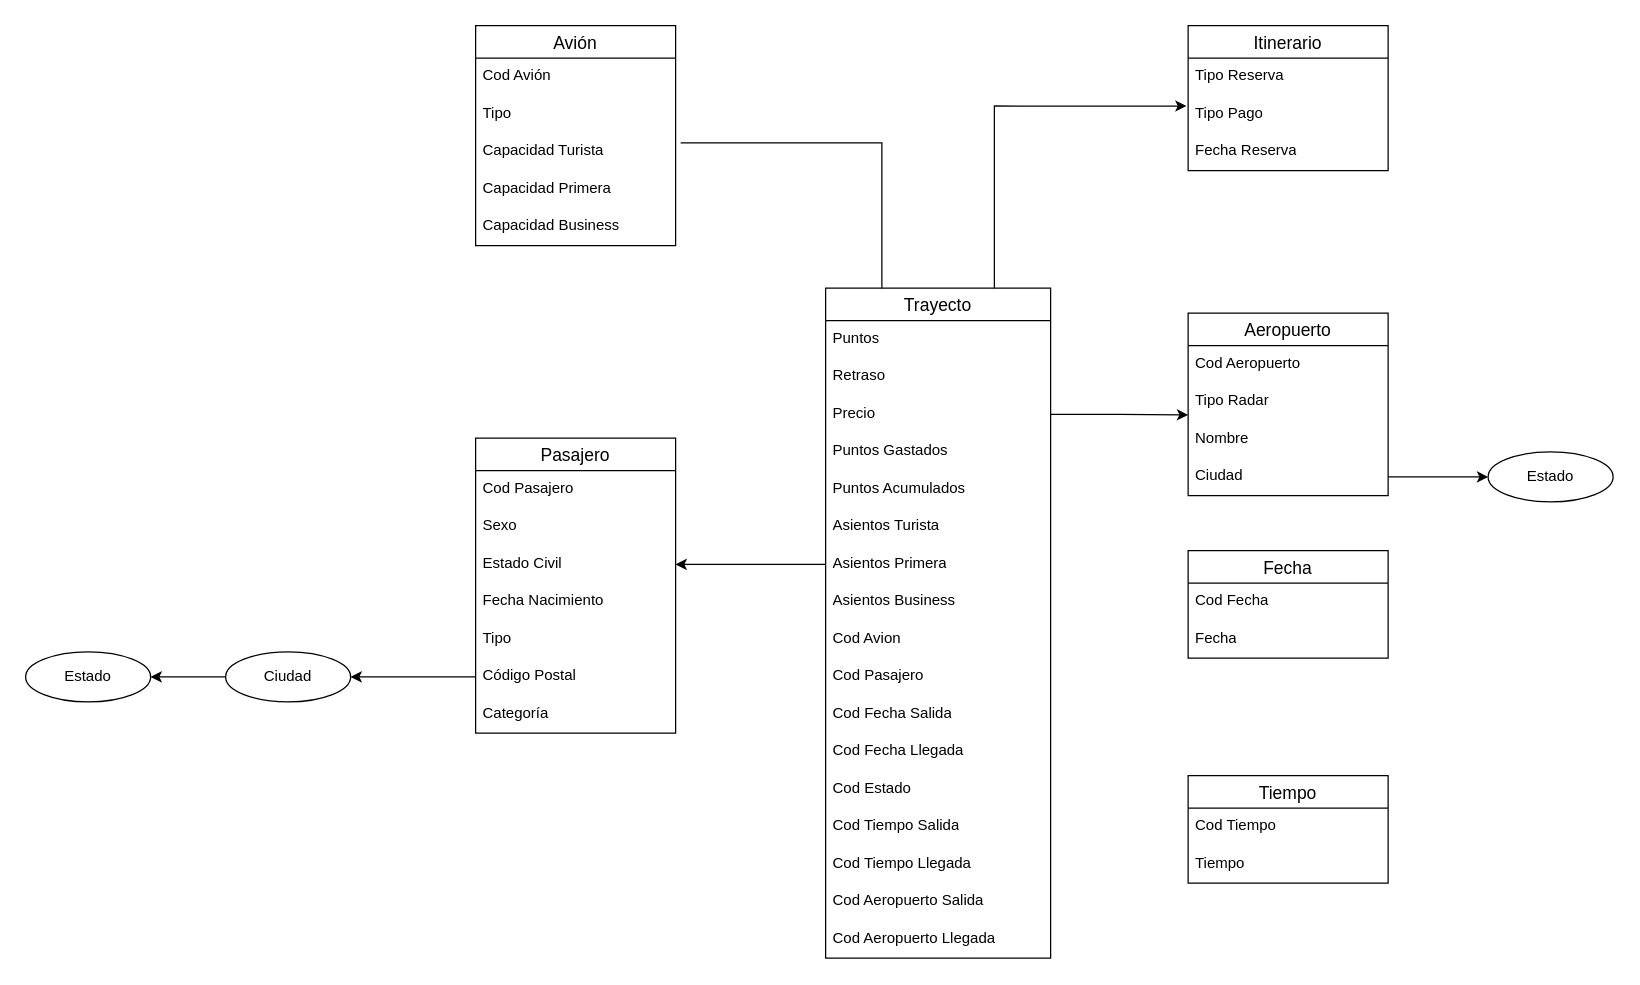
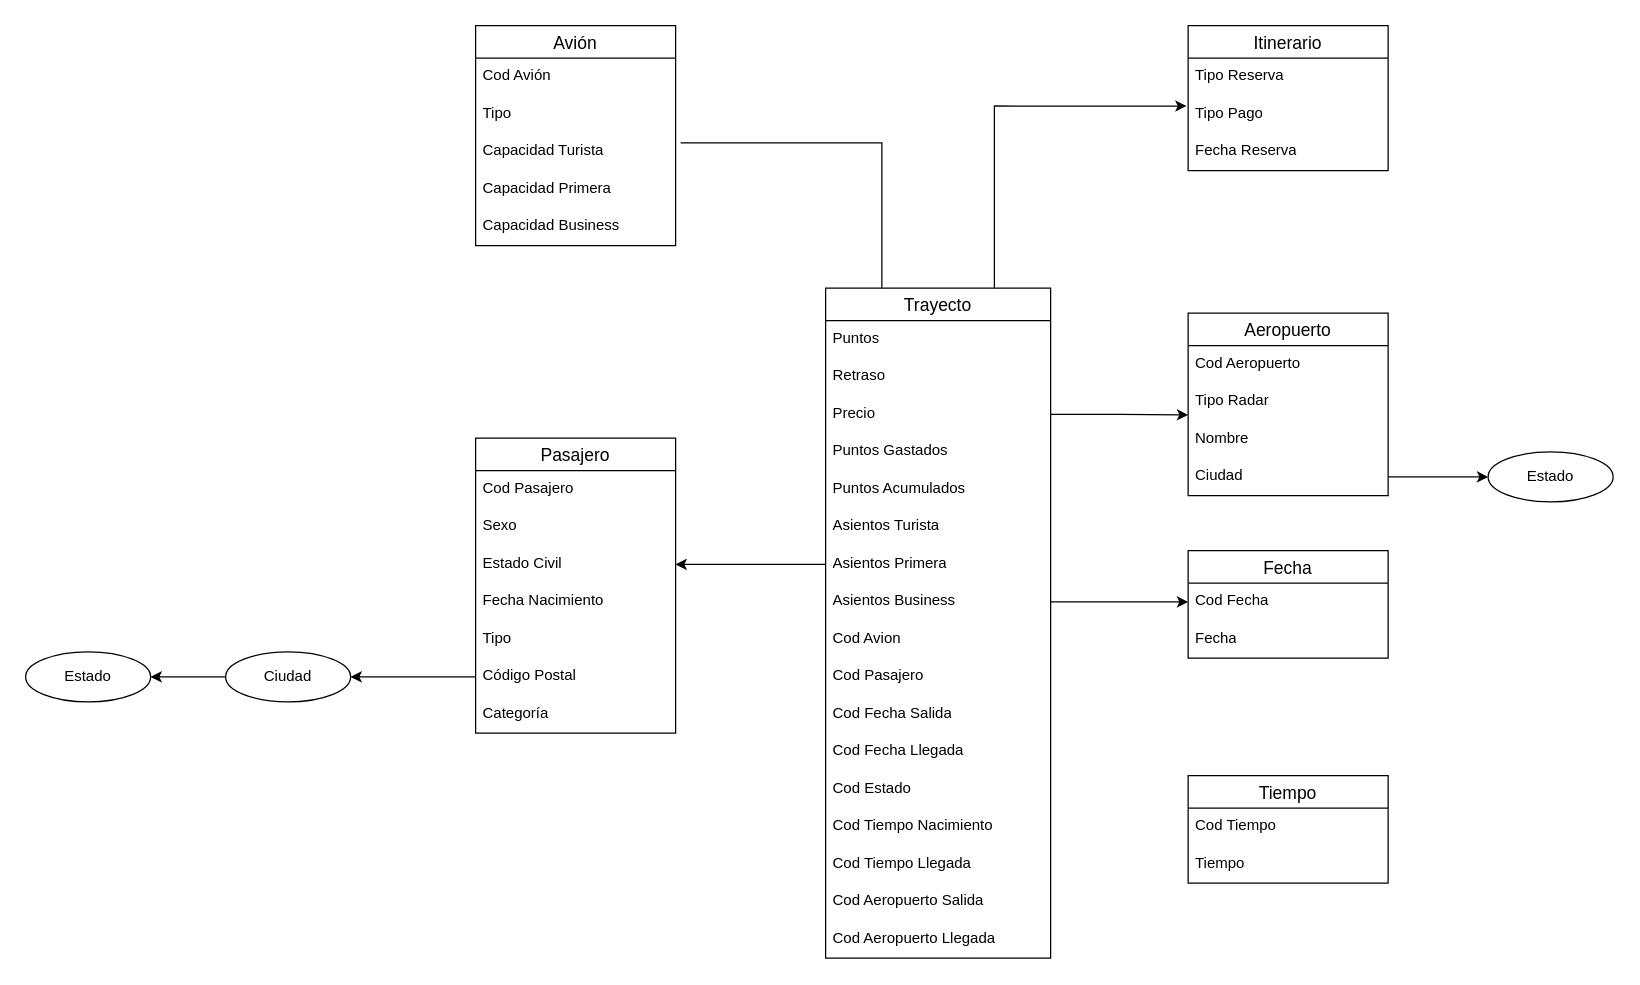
edge "Asientos Business" -> "Cod Fecha": added
node "Cod Tiempo Salida": label "Cod Tiempo Salida" -> "Cod Tiempo Nacimiento"
